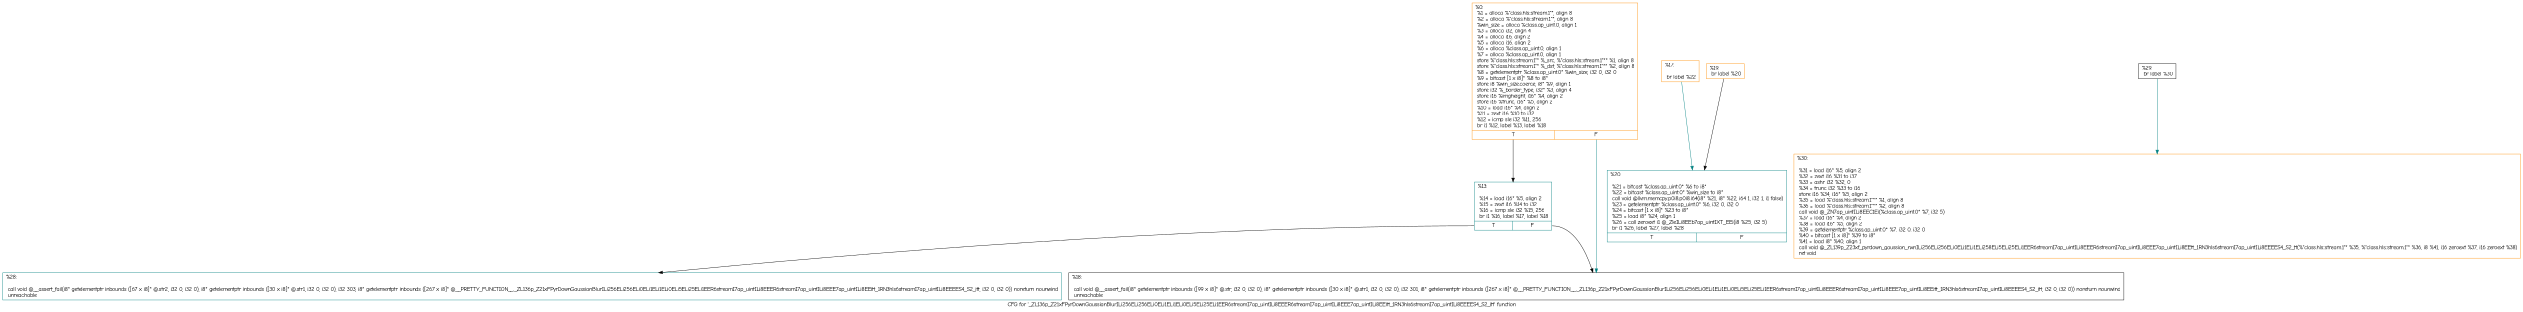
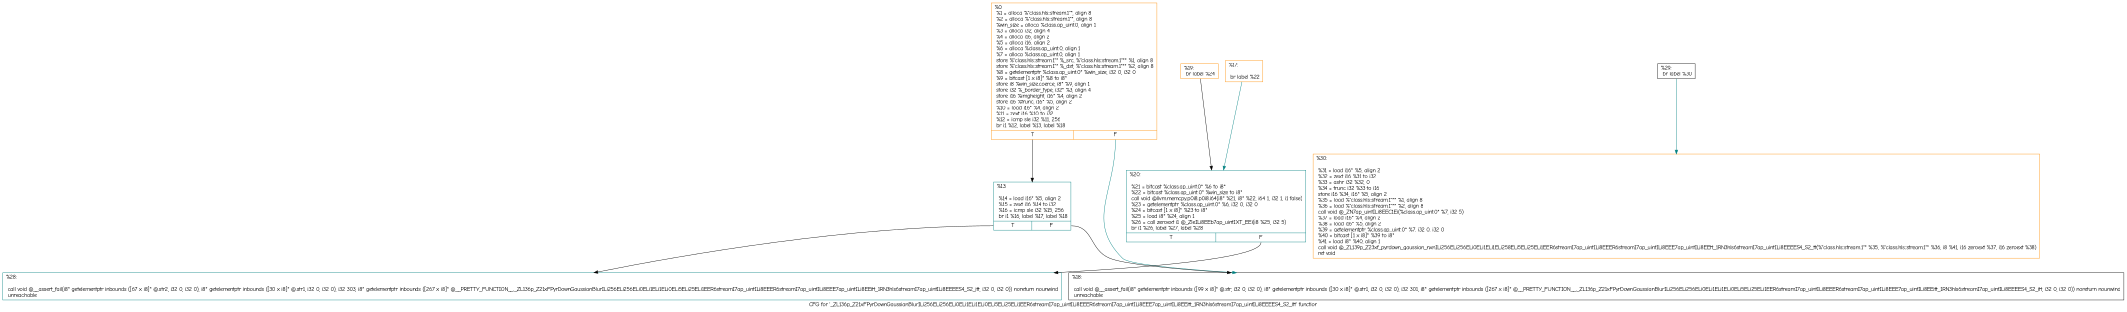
node "%19:": text "br label %20" -> "br label %24"
node "%30:": text "%32 = zext i16 %31 to i37" -> "%32 = zext i16 %31 to i32"
edge "%20:" -> "%28:": added
